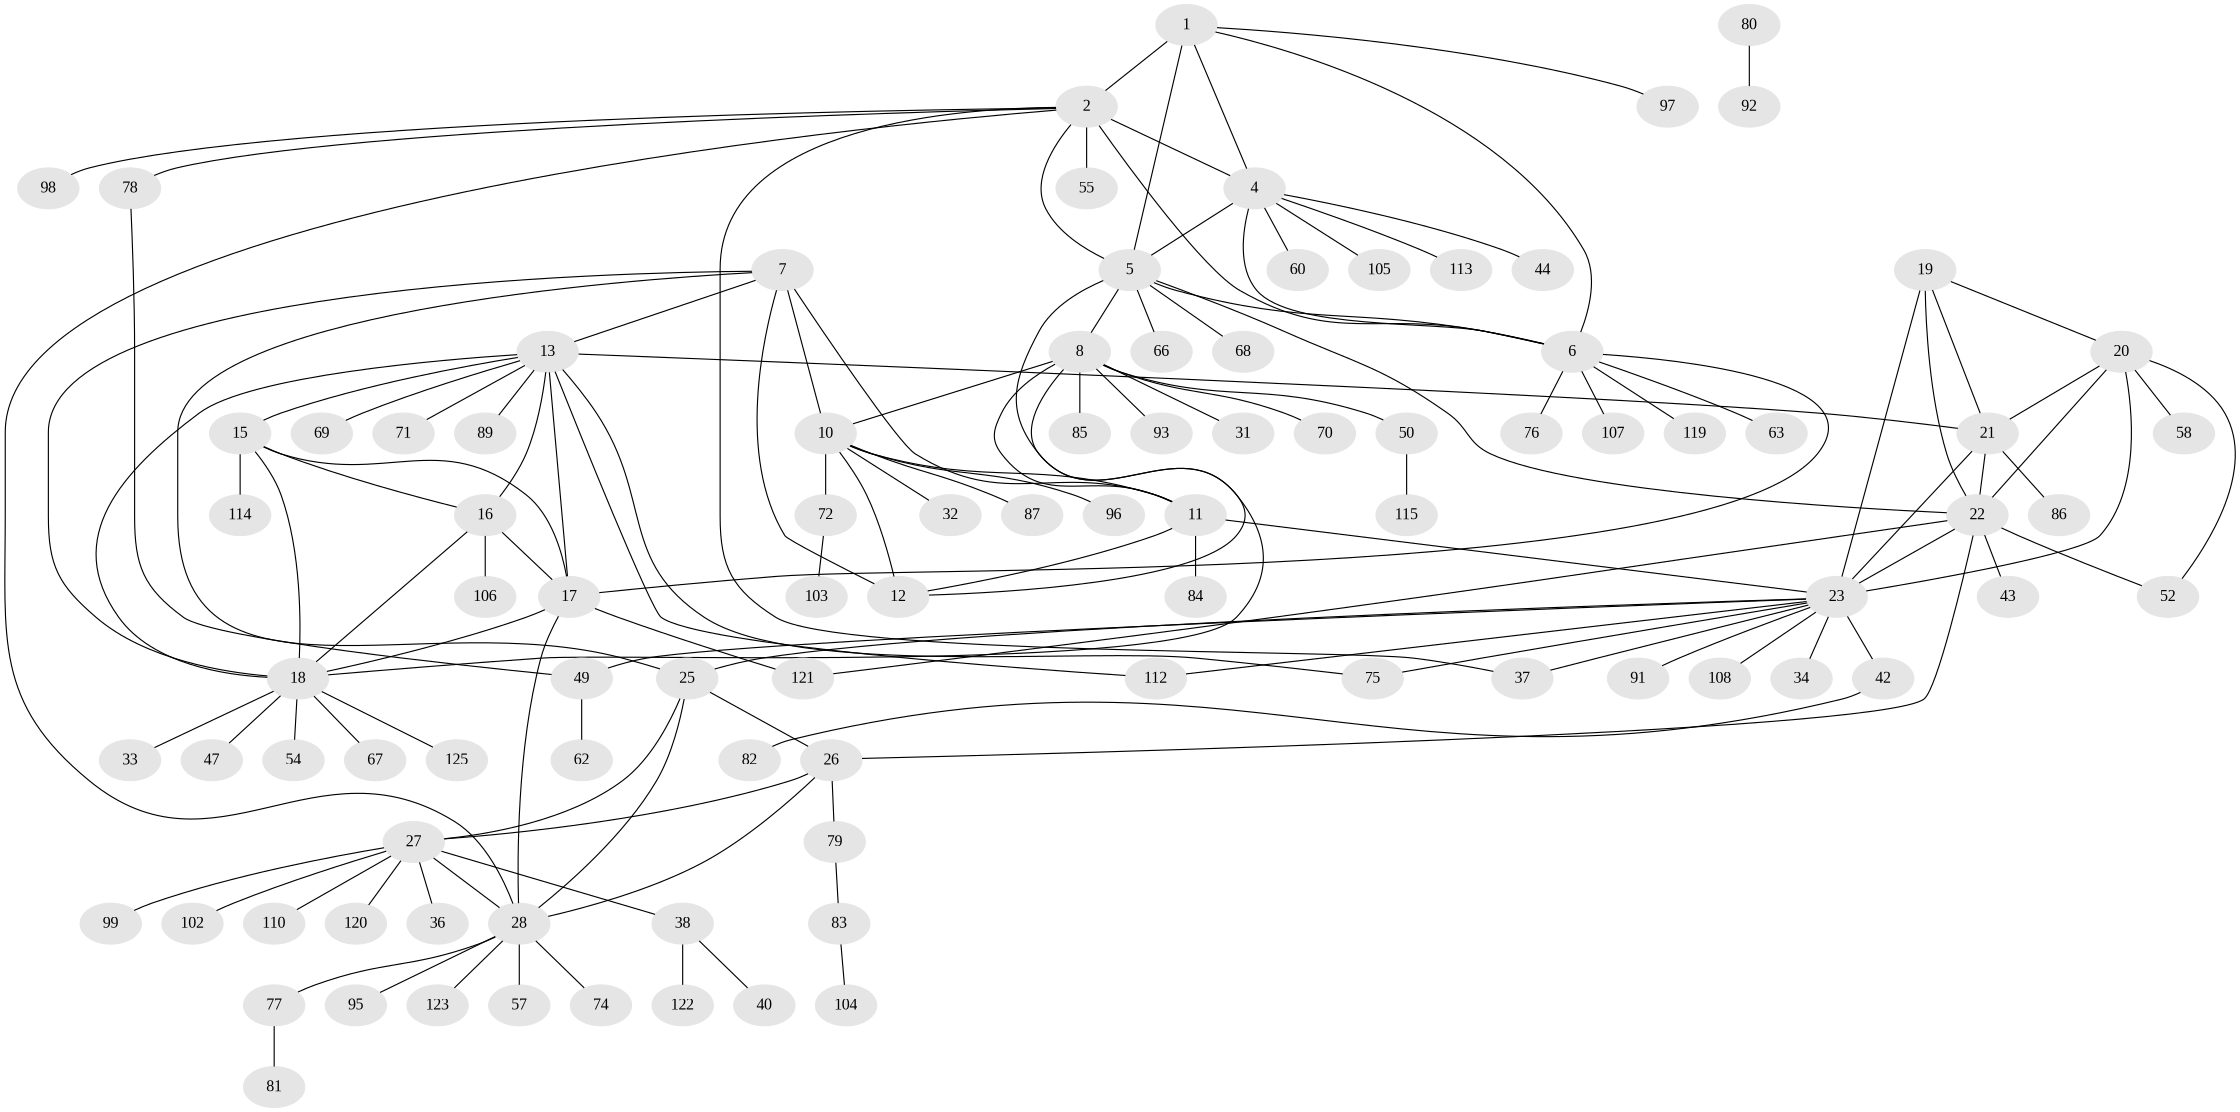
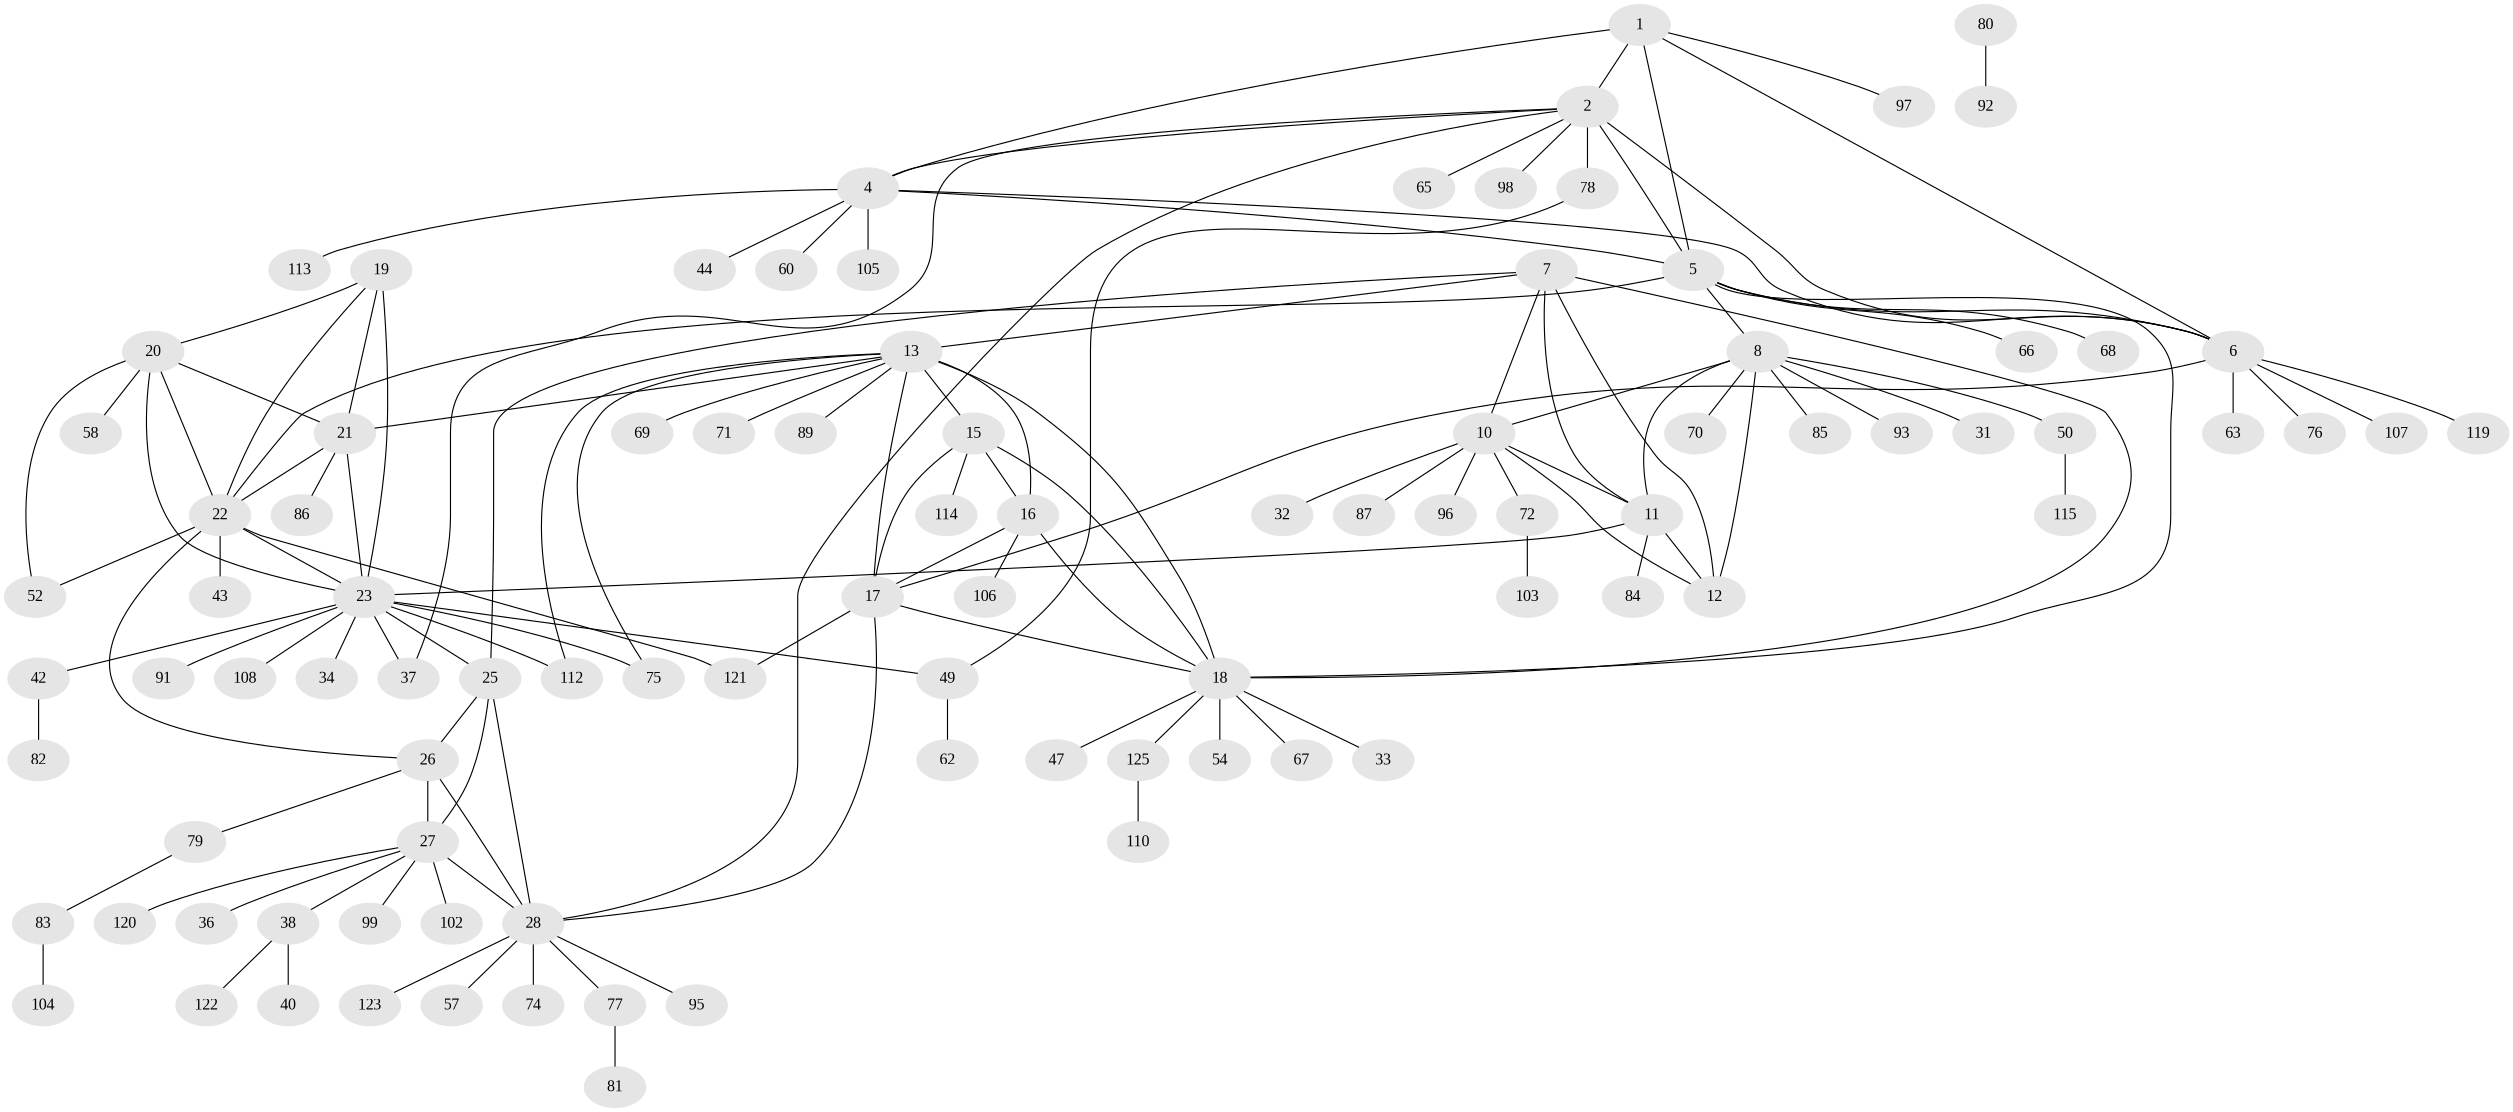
node "55": label "55" -> "65"
edge "27" -- "110": now "125" -- "110"
